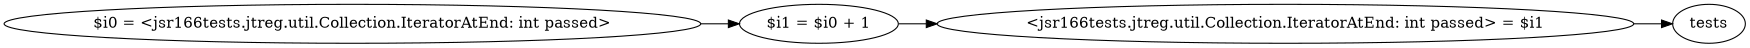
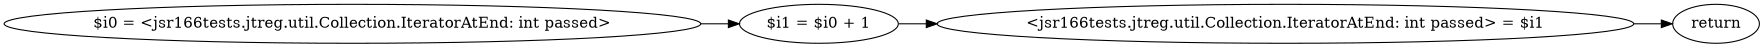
node "tests": label "tests" -> "return"
